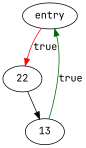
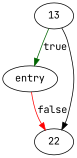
edge "entry" -> "22": label "true" -> "false"
edge "22" -> "13": reversed
